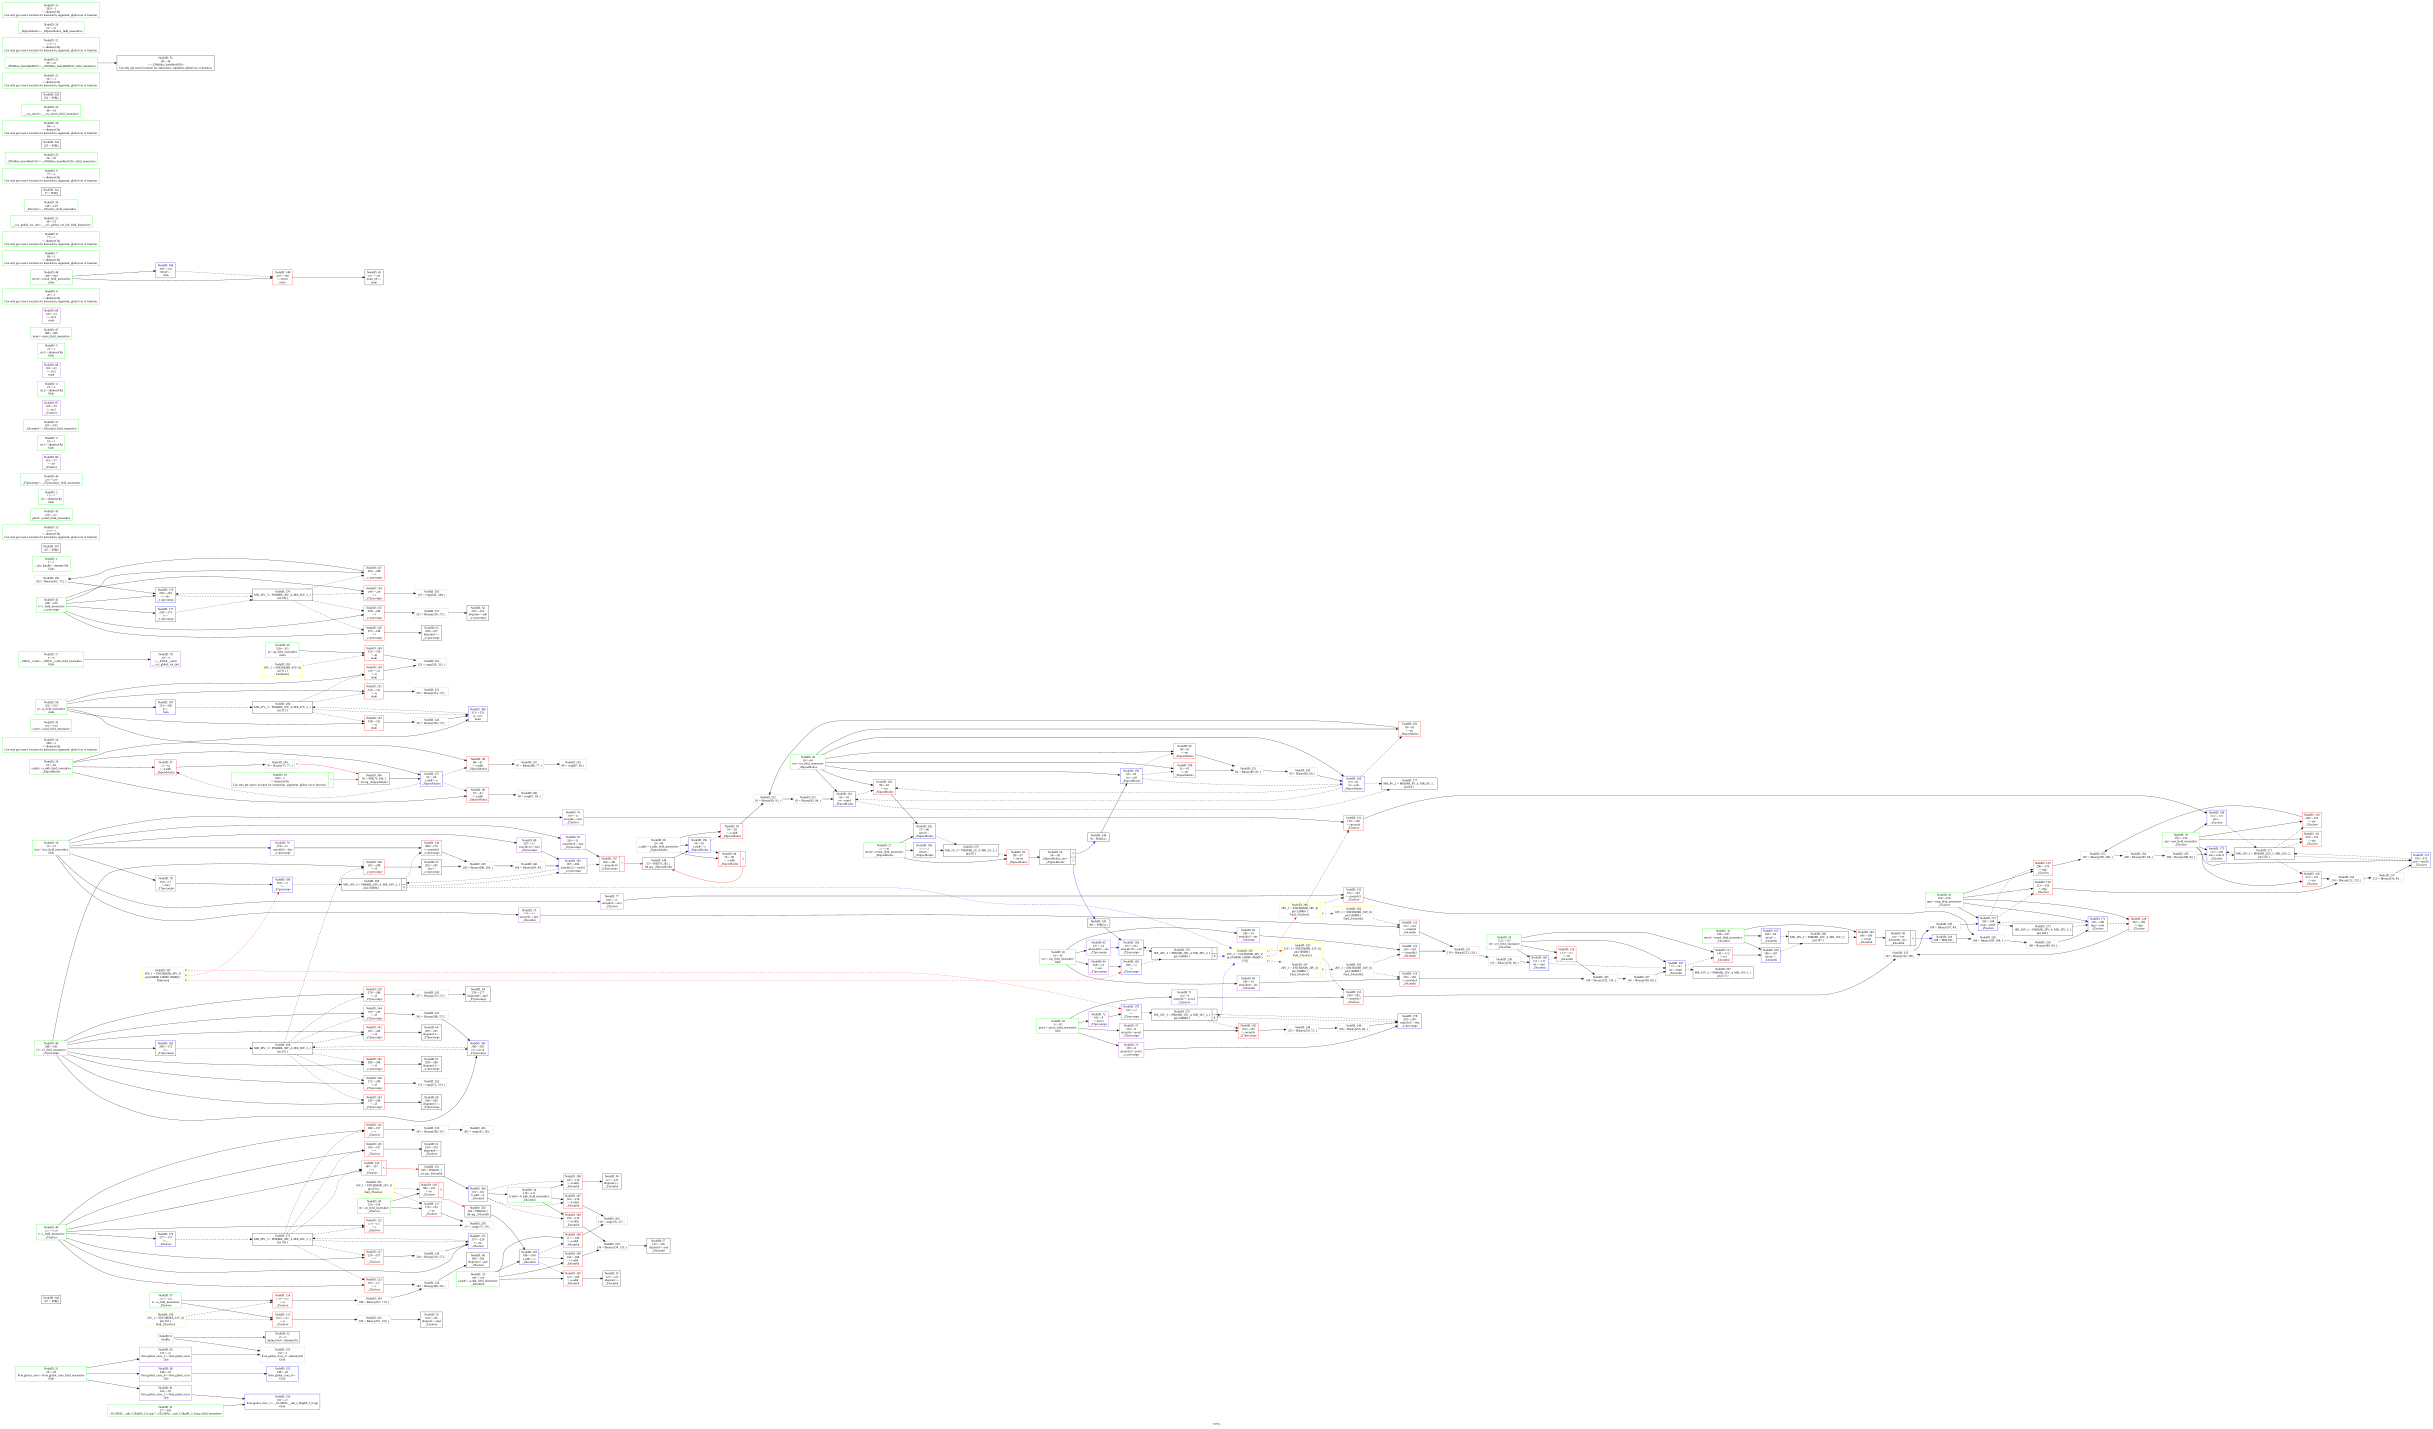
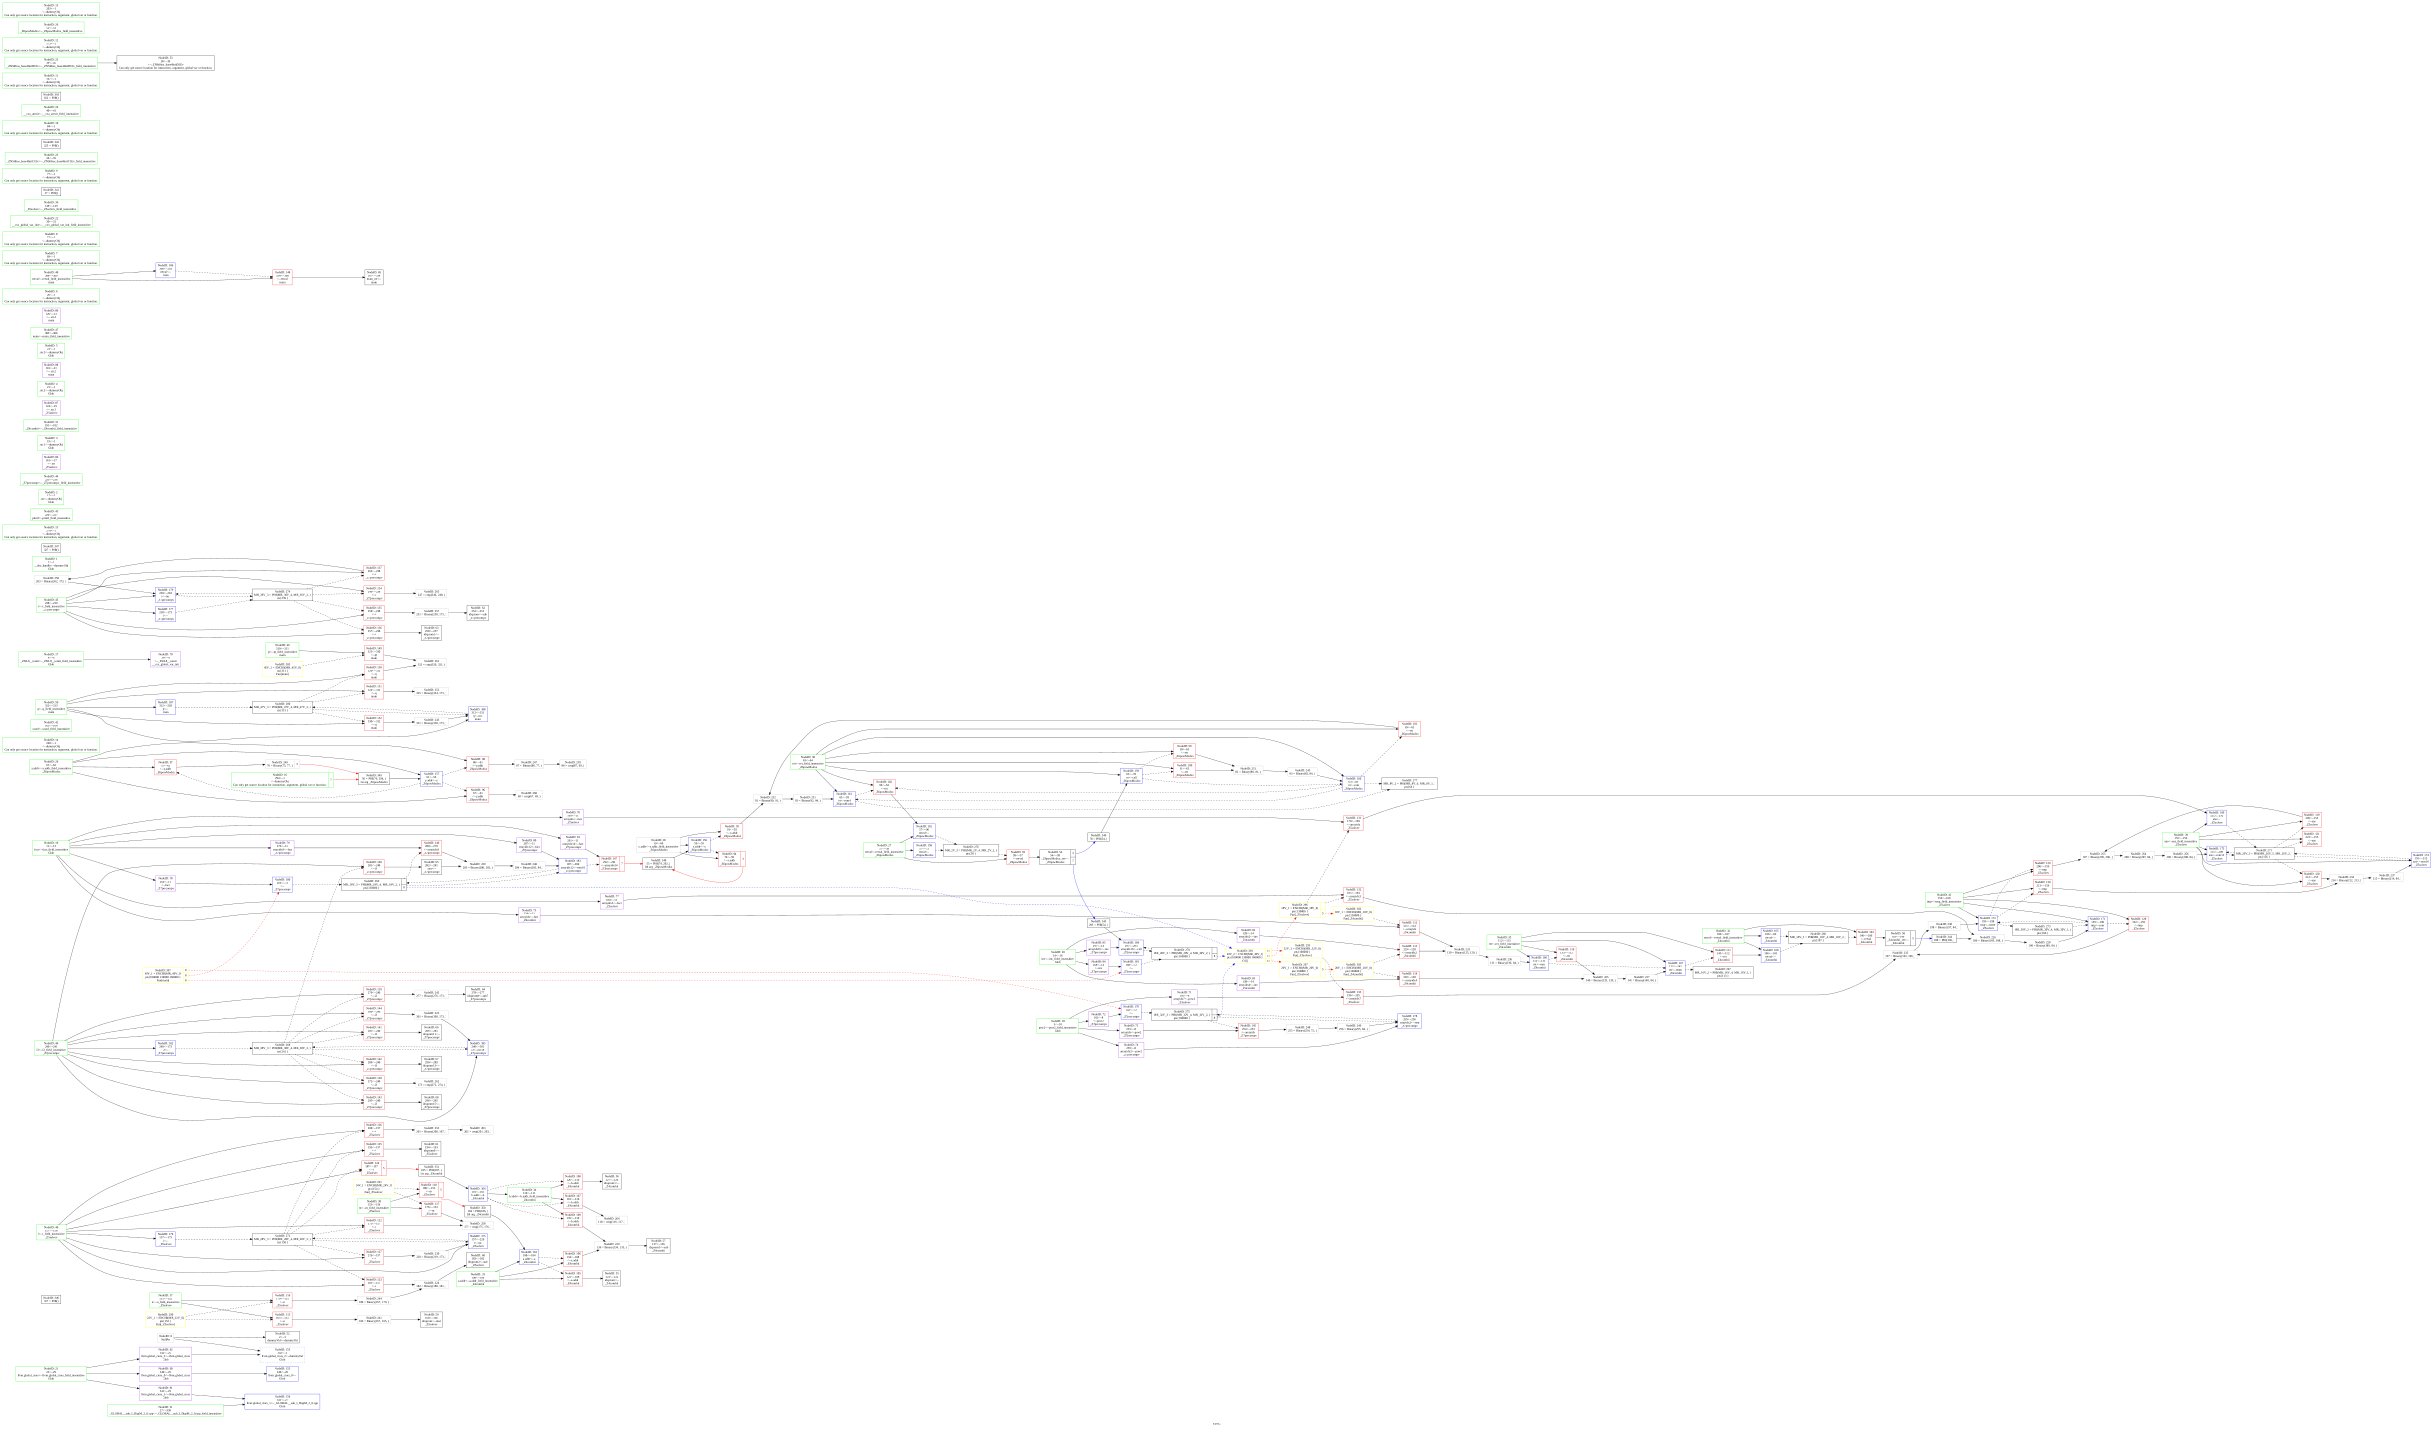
node "NodeID: 104": removed
